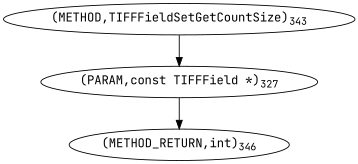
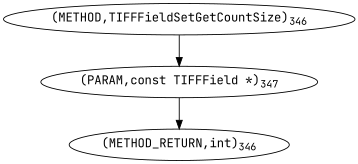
node "(METHOD,TIFFFieldSetGetCountSize)": text "343" -> "346"
node "(PARAM,const TIFFField *)": text "327" -> "347"
